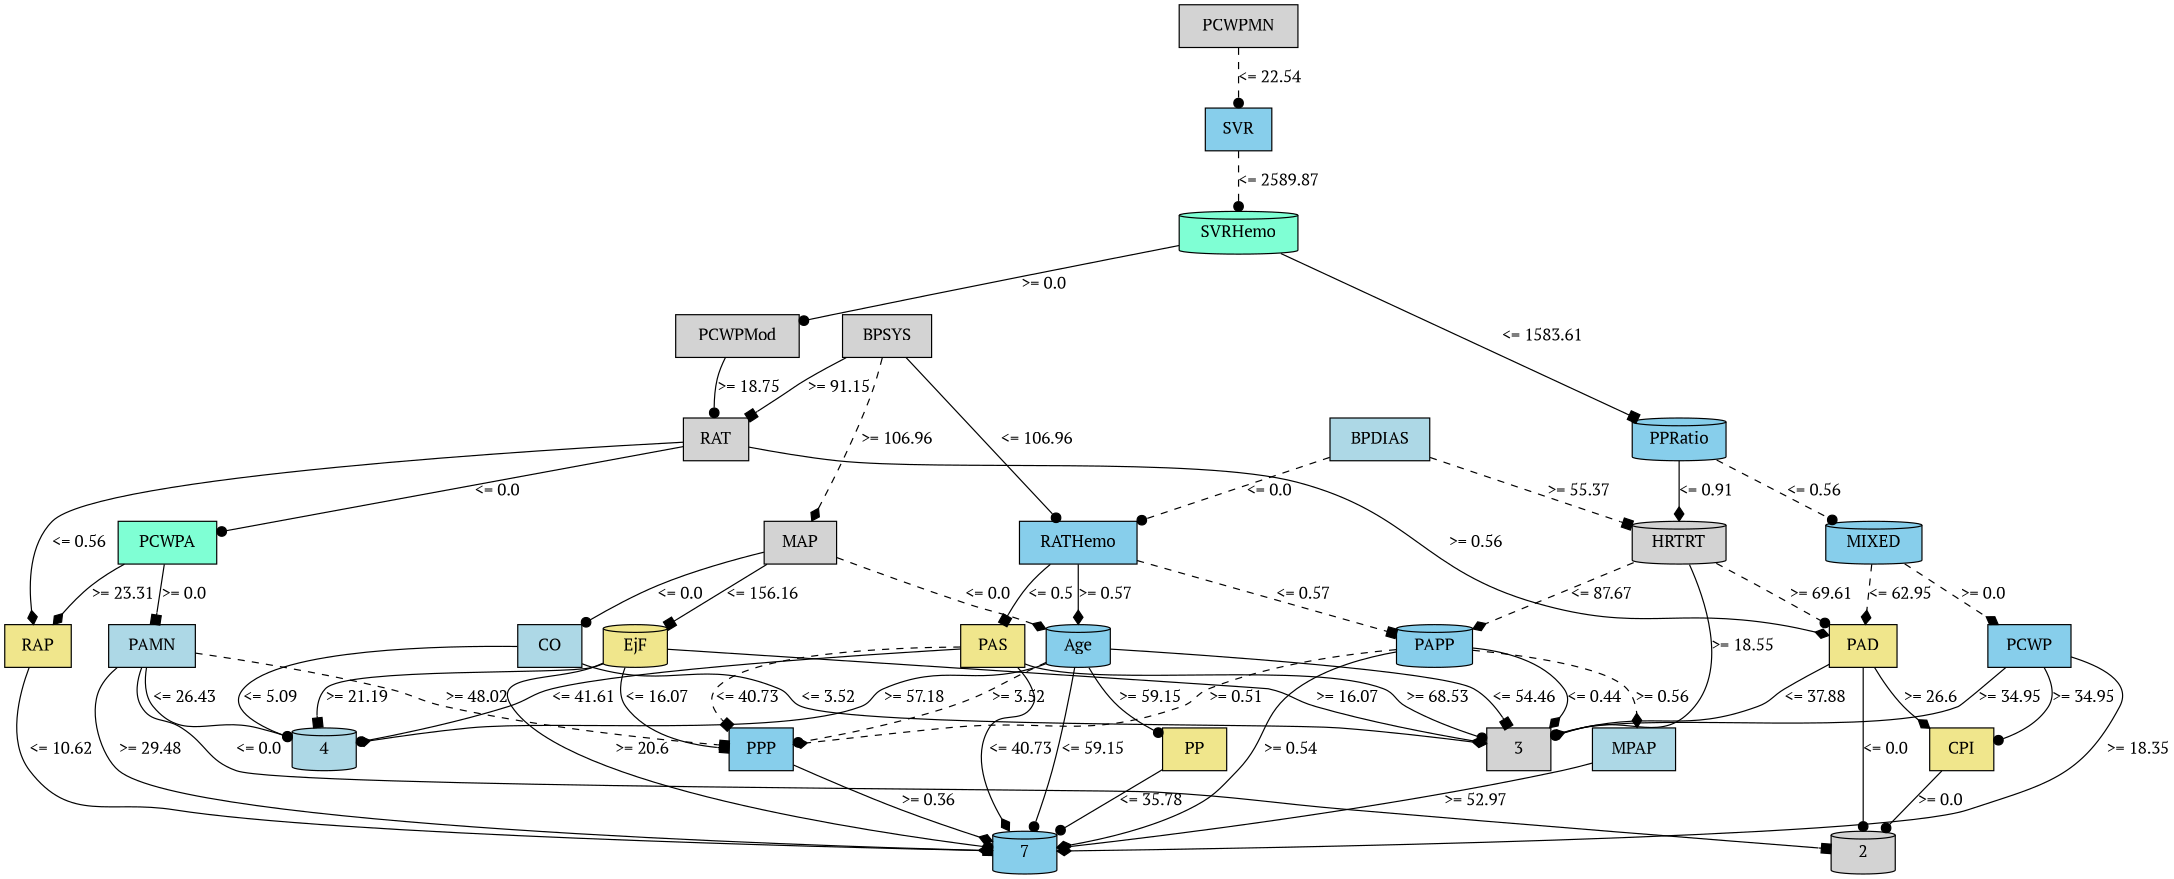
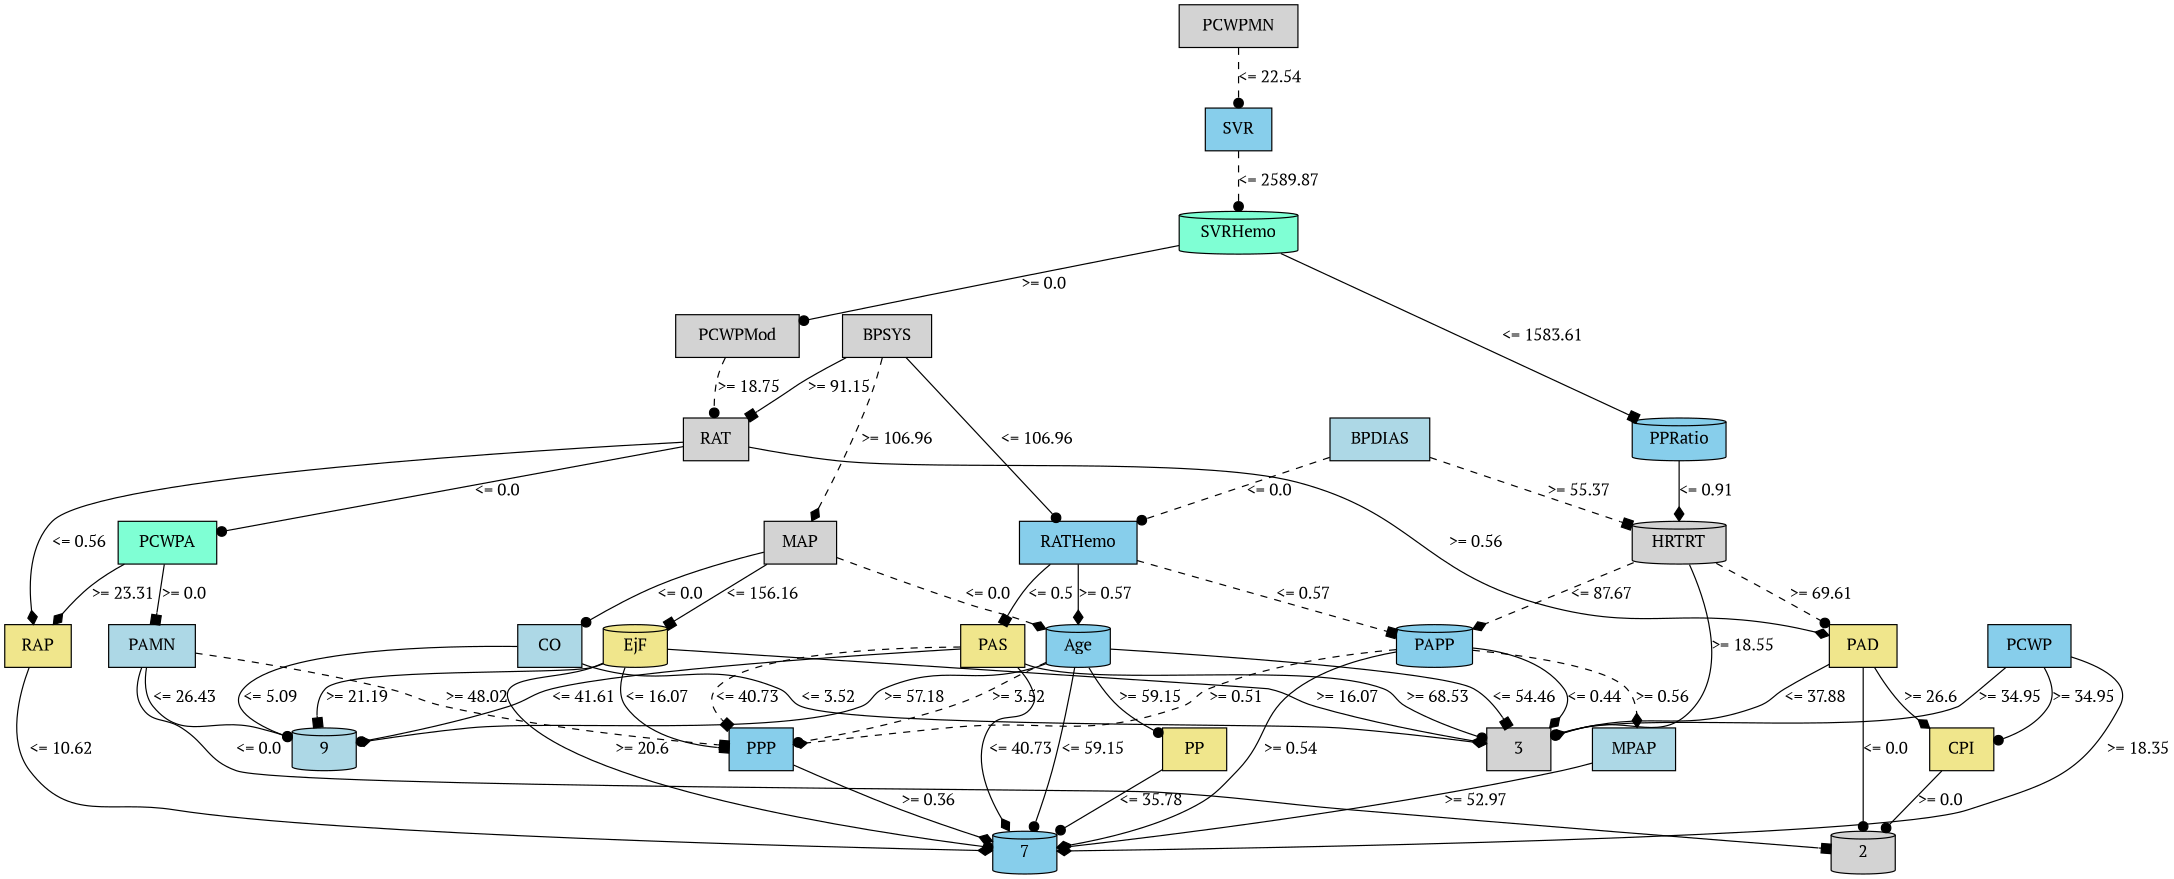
edge "PCWPMod" -> "RAT": style solid -> dashed
node "MIXED": removed
node "4": label "4" -> "9"
edge "PAMN" -> "7": removed, label ">= 29.48"
edge "RAP" -> "7": arrowhead box -> diamond
